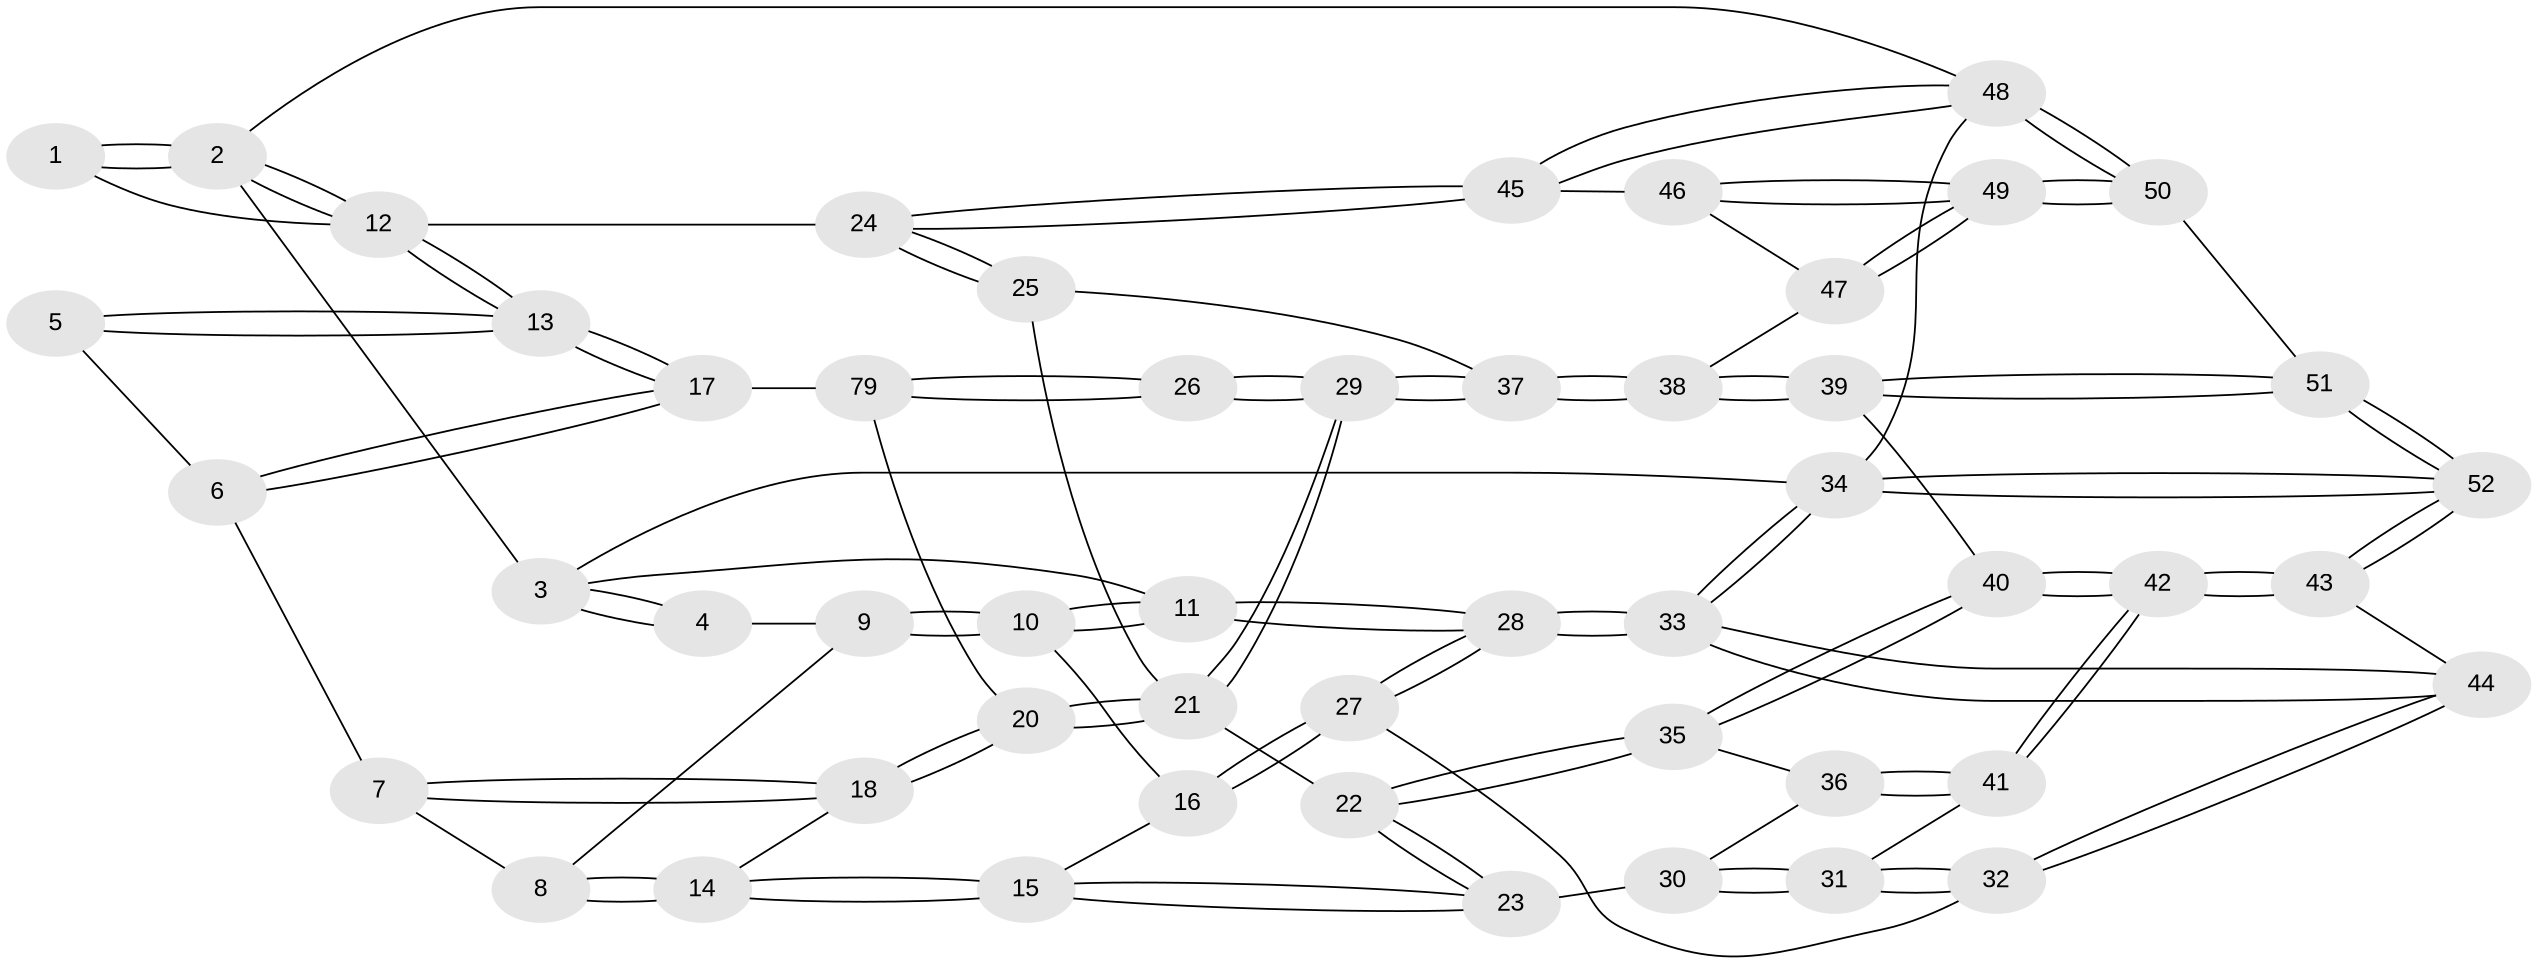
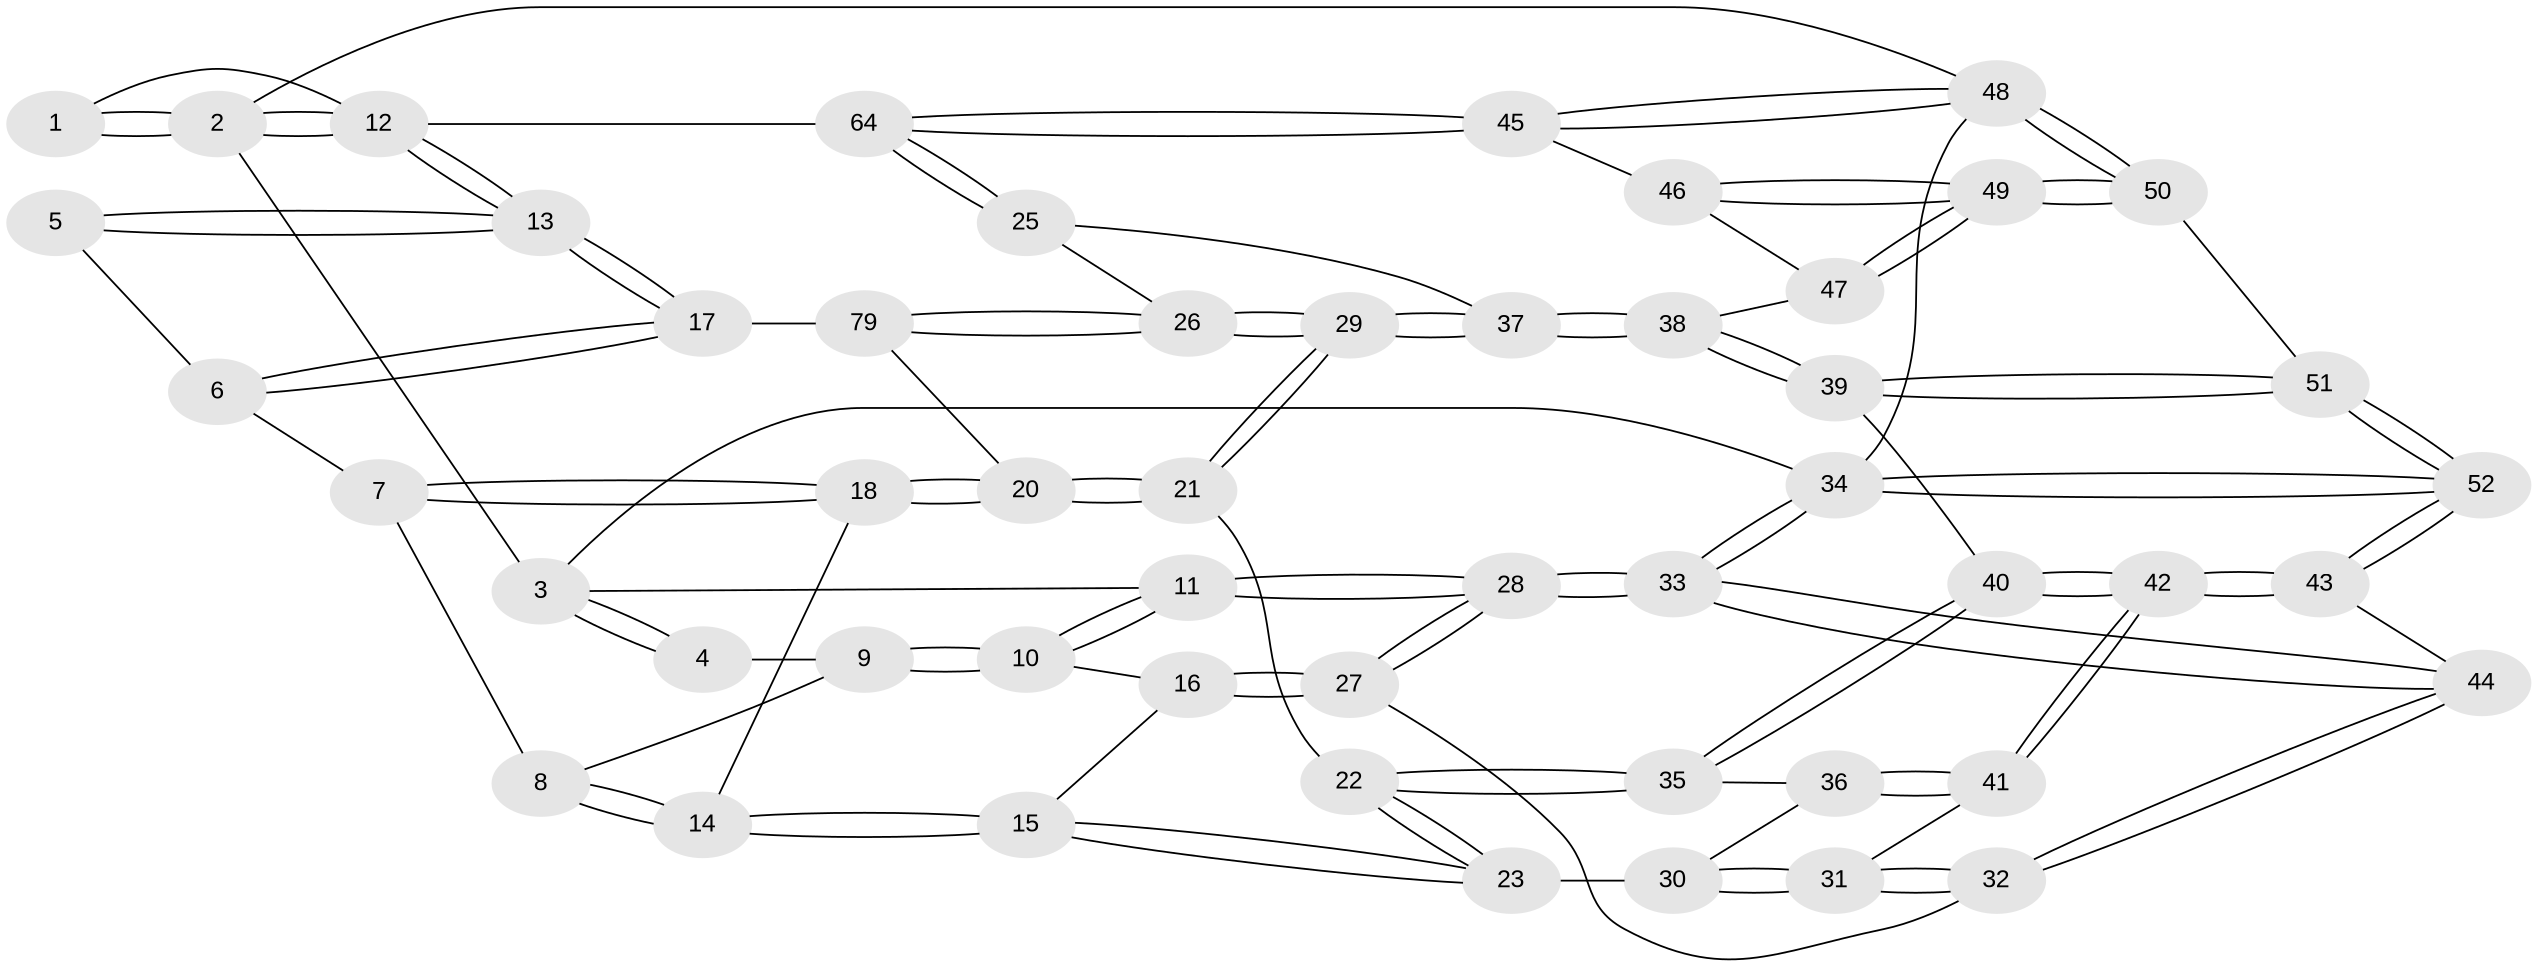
node "24": label "24" -> "64"
edge "25" -- "21": now "25" -- "26"
